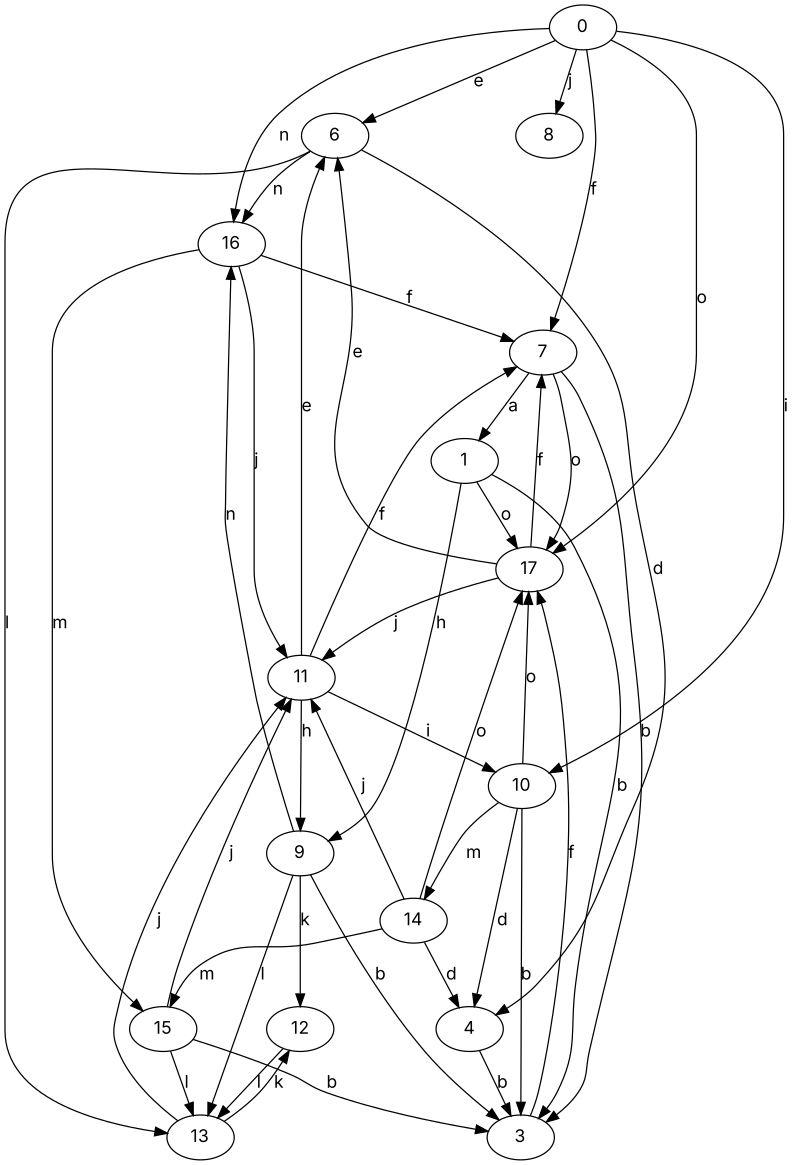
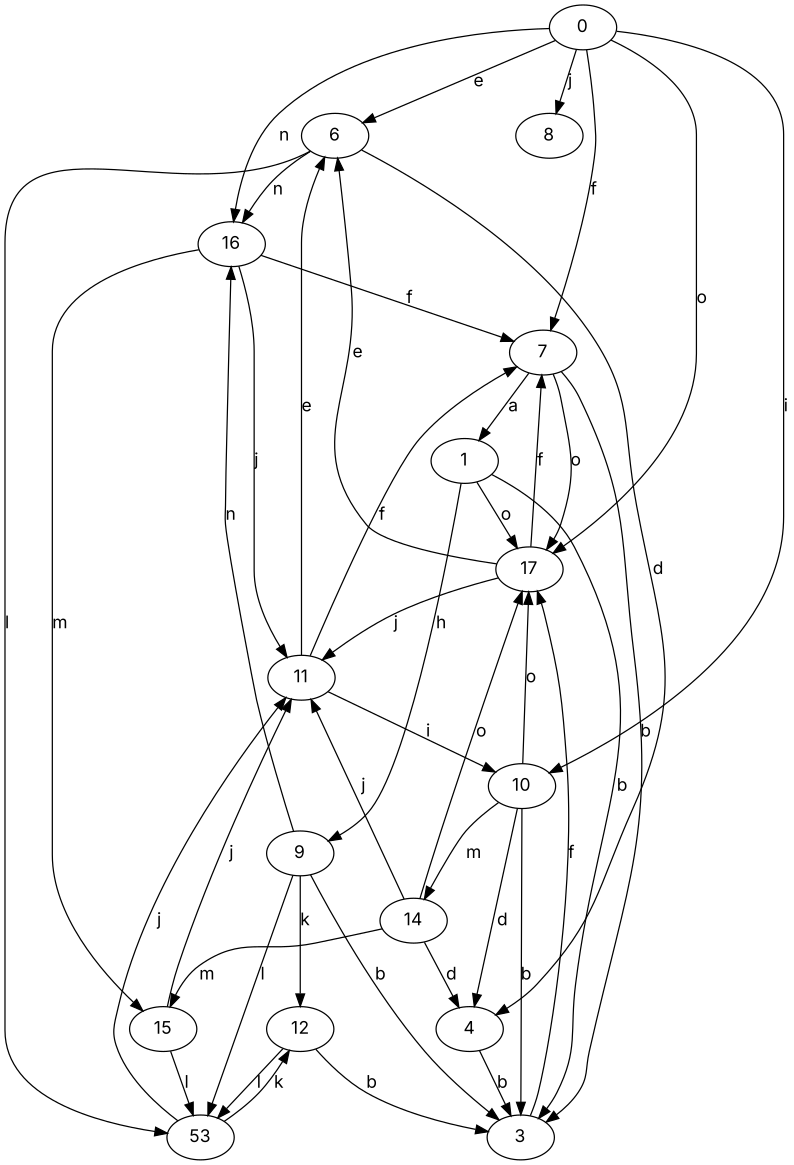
edge "11" -> "9": removed, label "h"
edge "15" -> "3": now "12" -> "3"
node "13": label "13" -> "53"
